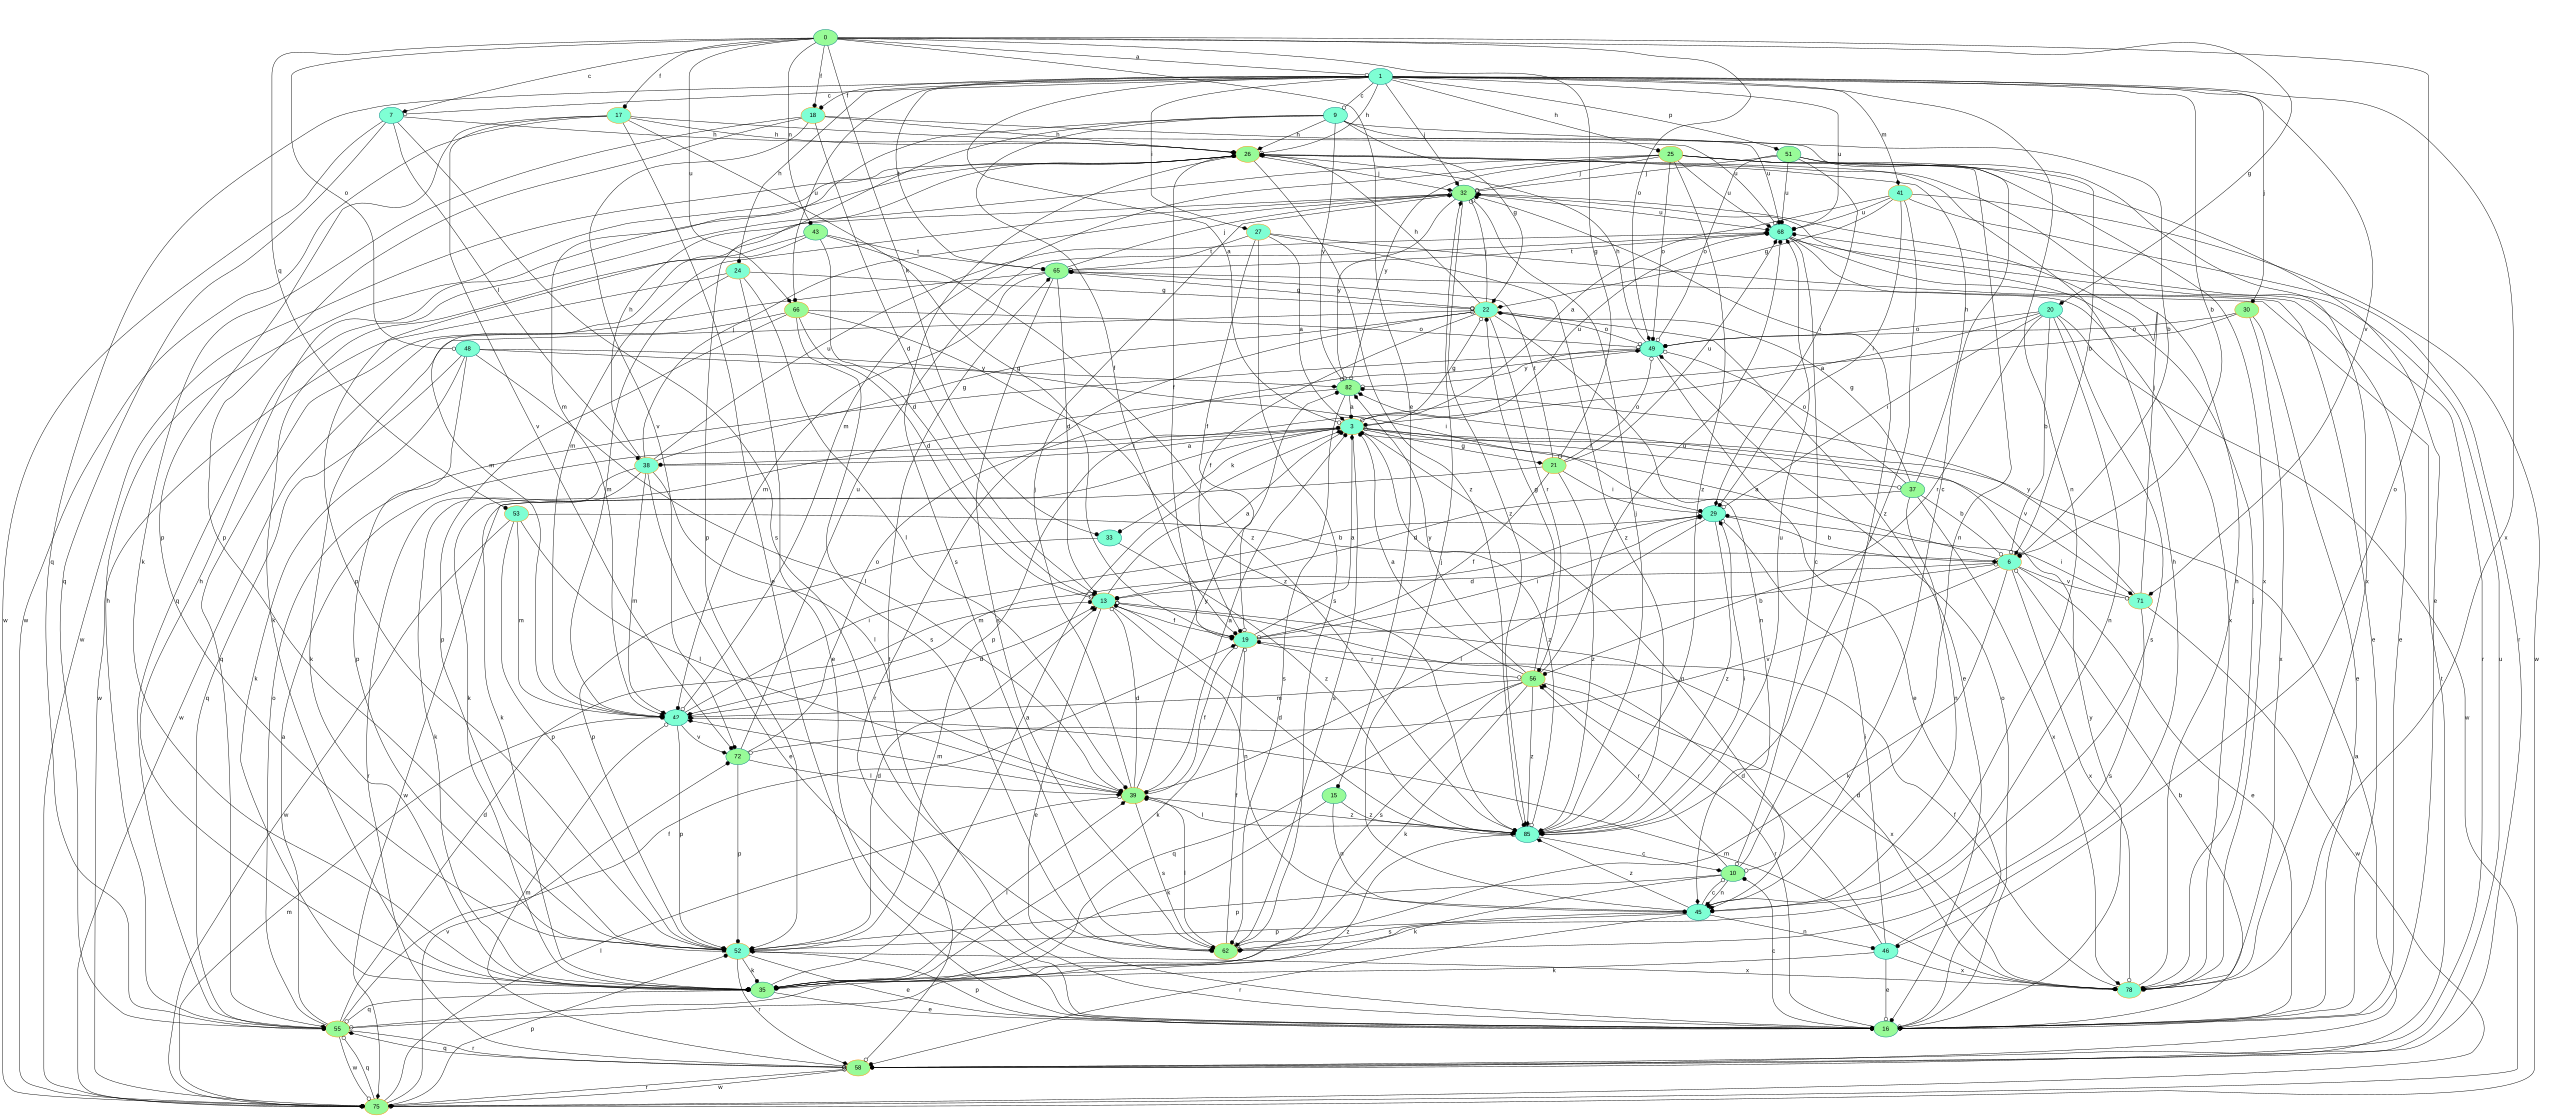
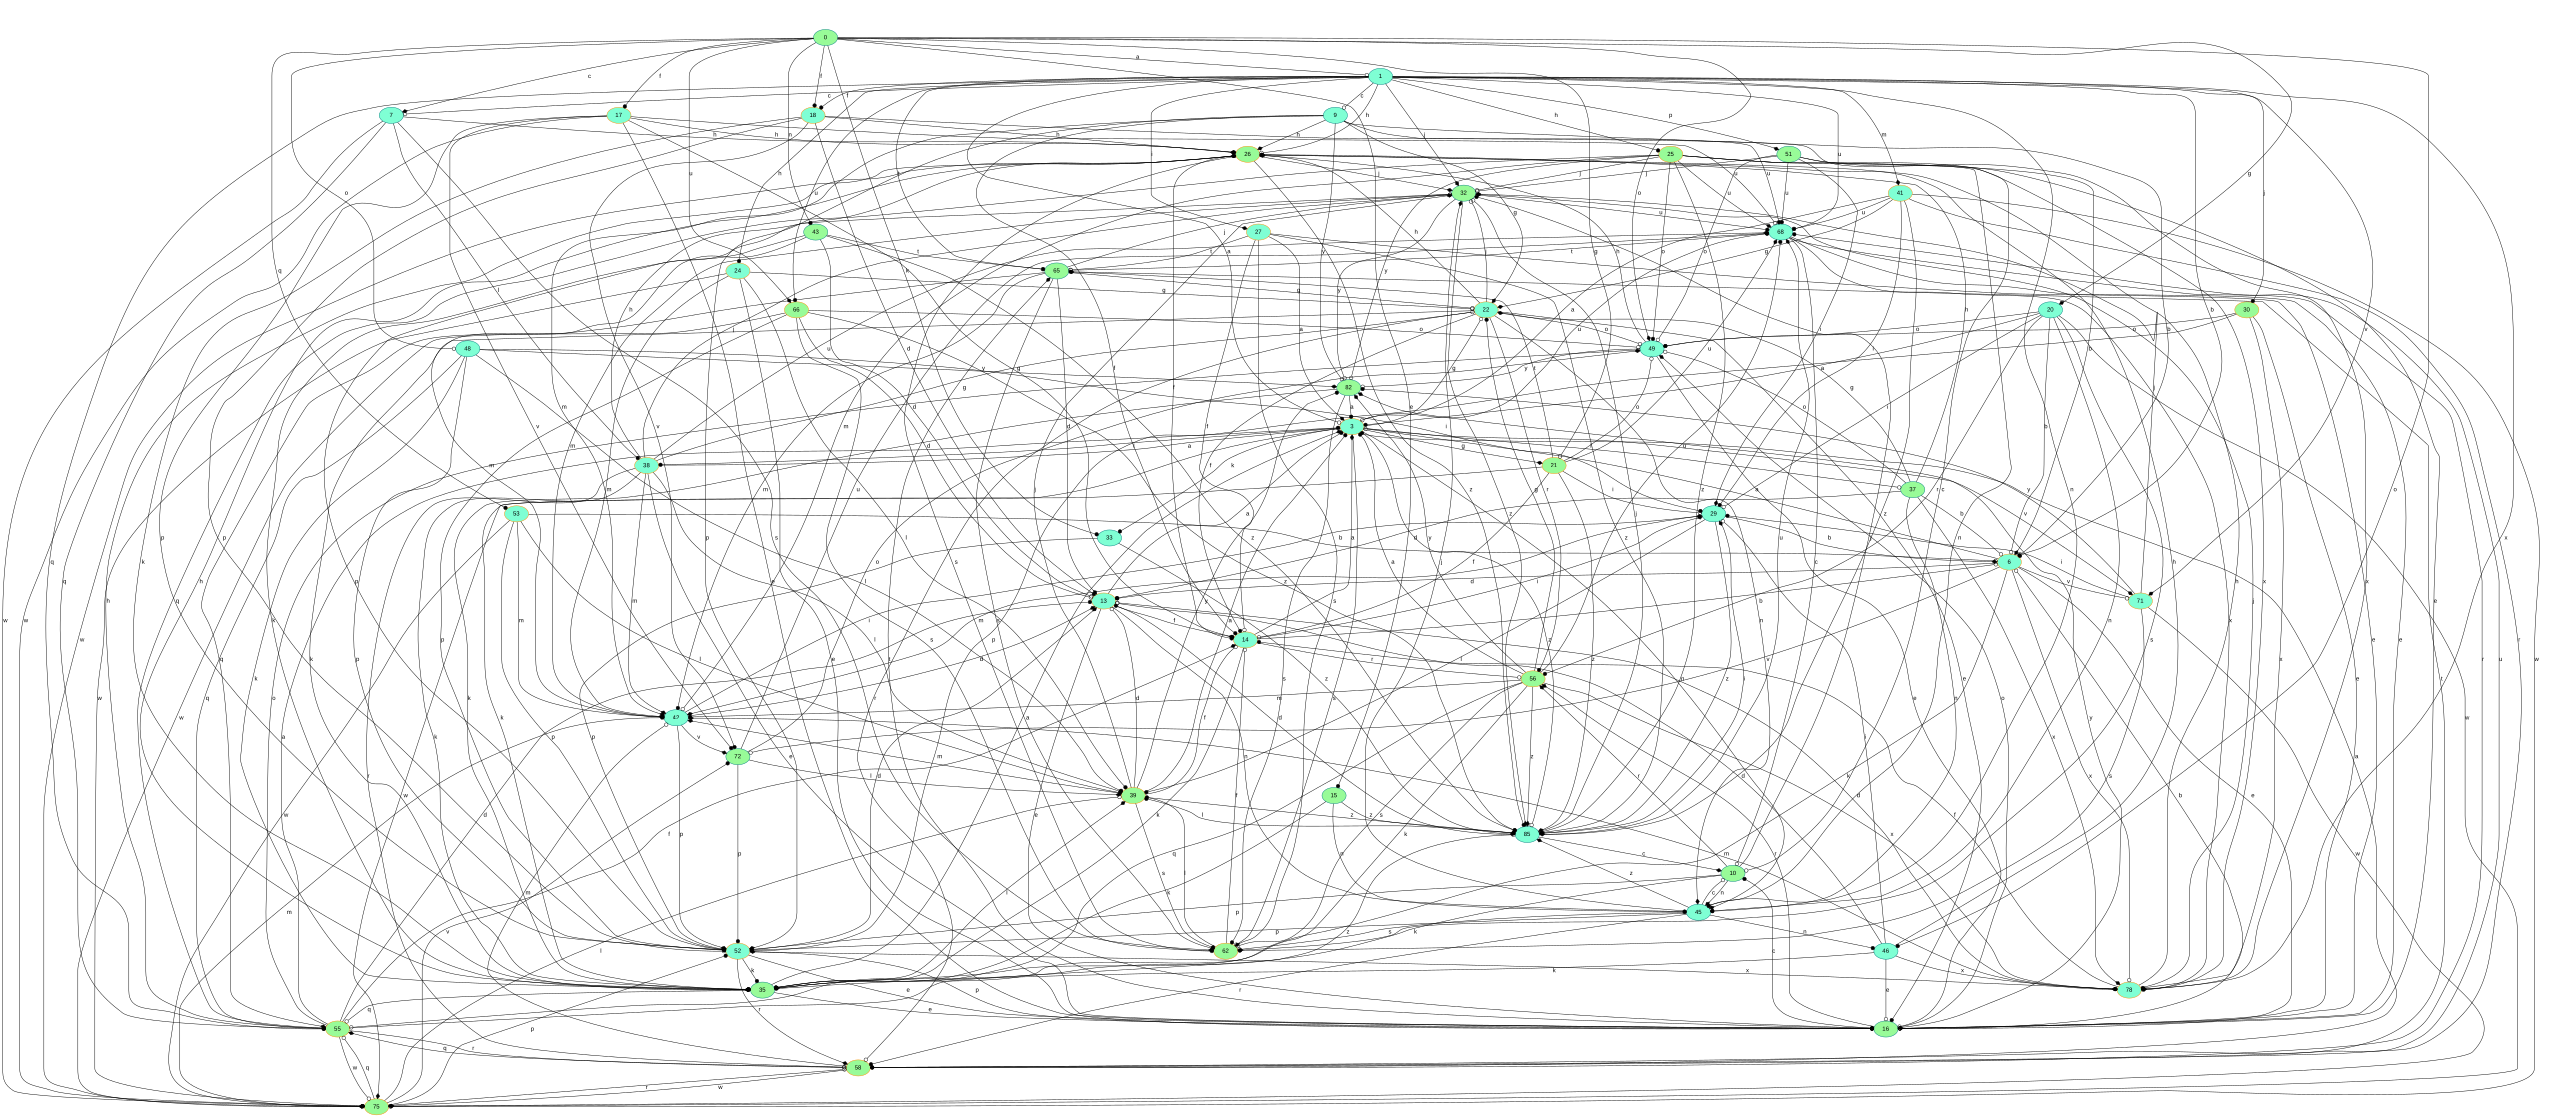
node "19": label "19" -> "14"
